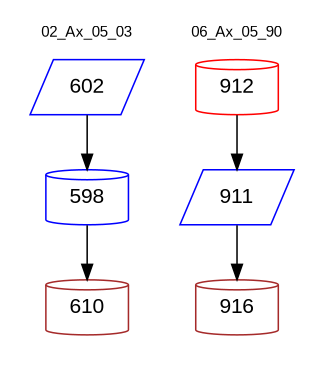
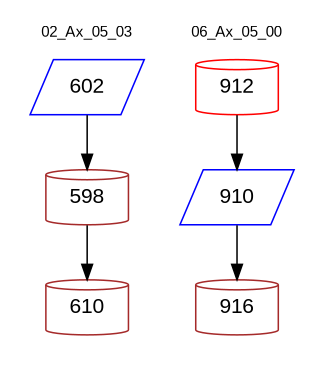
cluster "06_Ax_05_90": label "06_Ax_05_90" -> "06_Ax_05_00"
node "598": color blue -> brown
node "911": label "911" -> "910"
